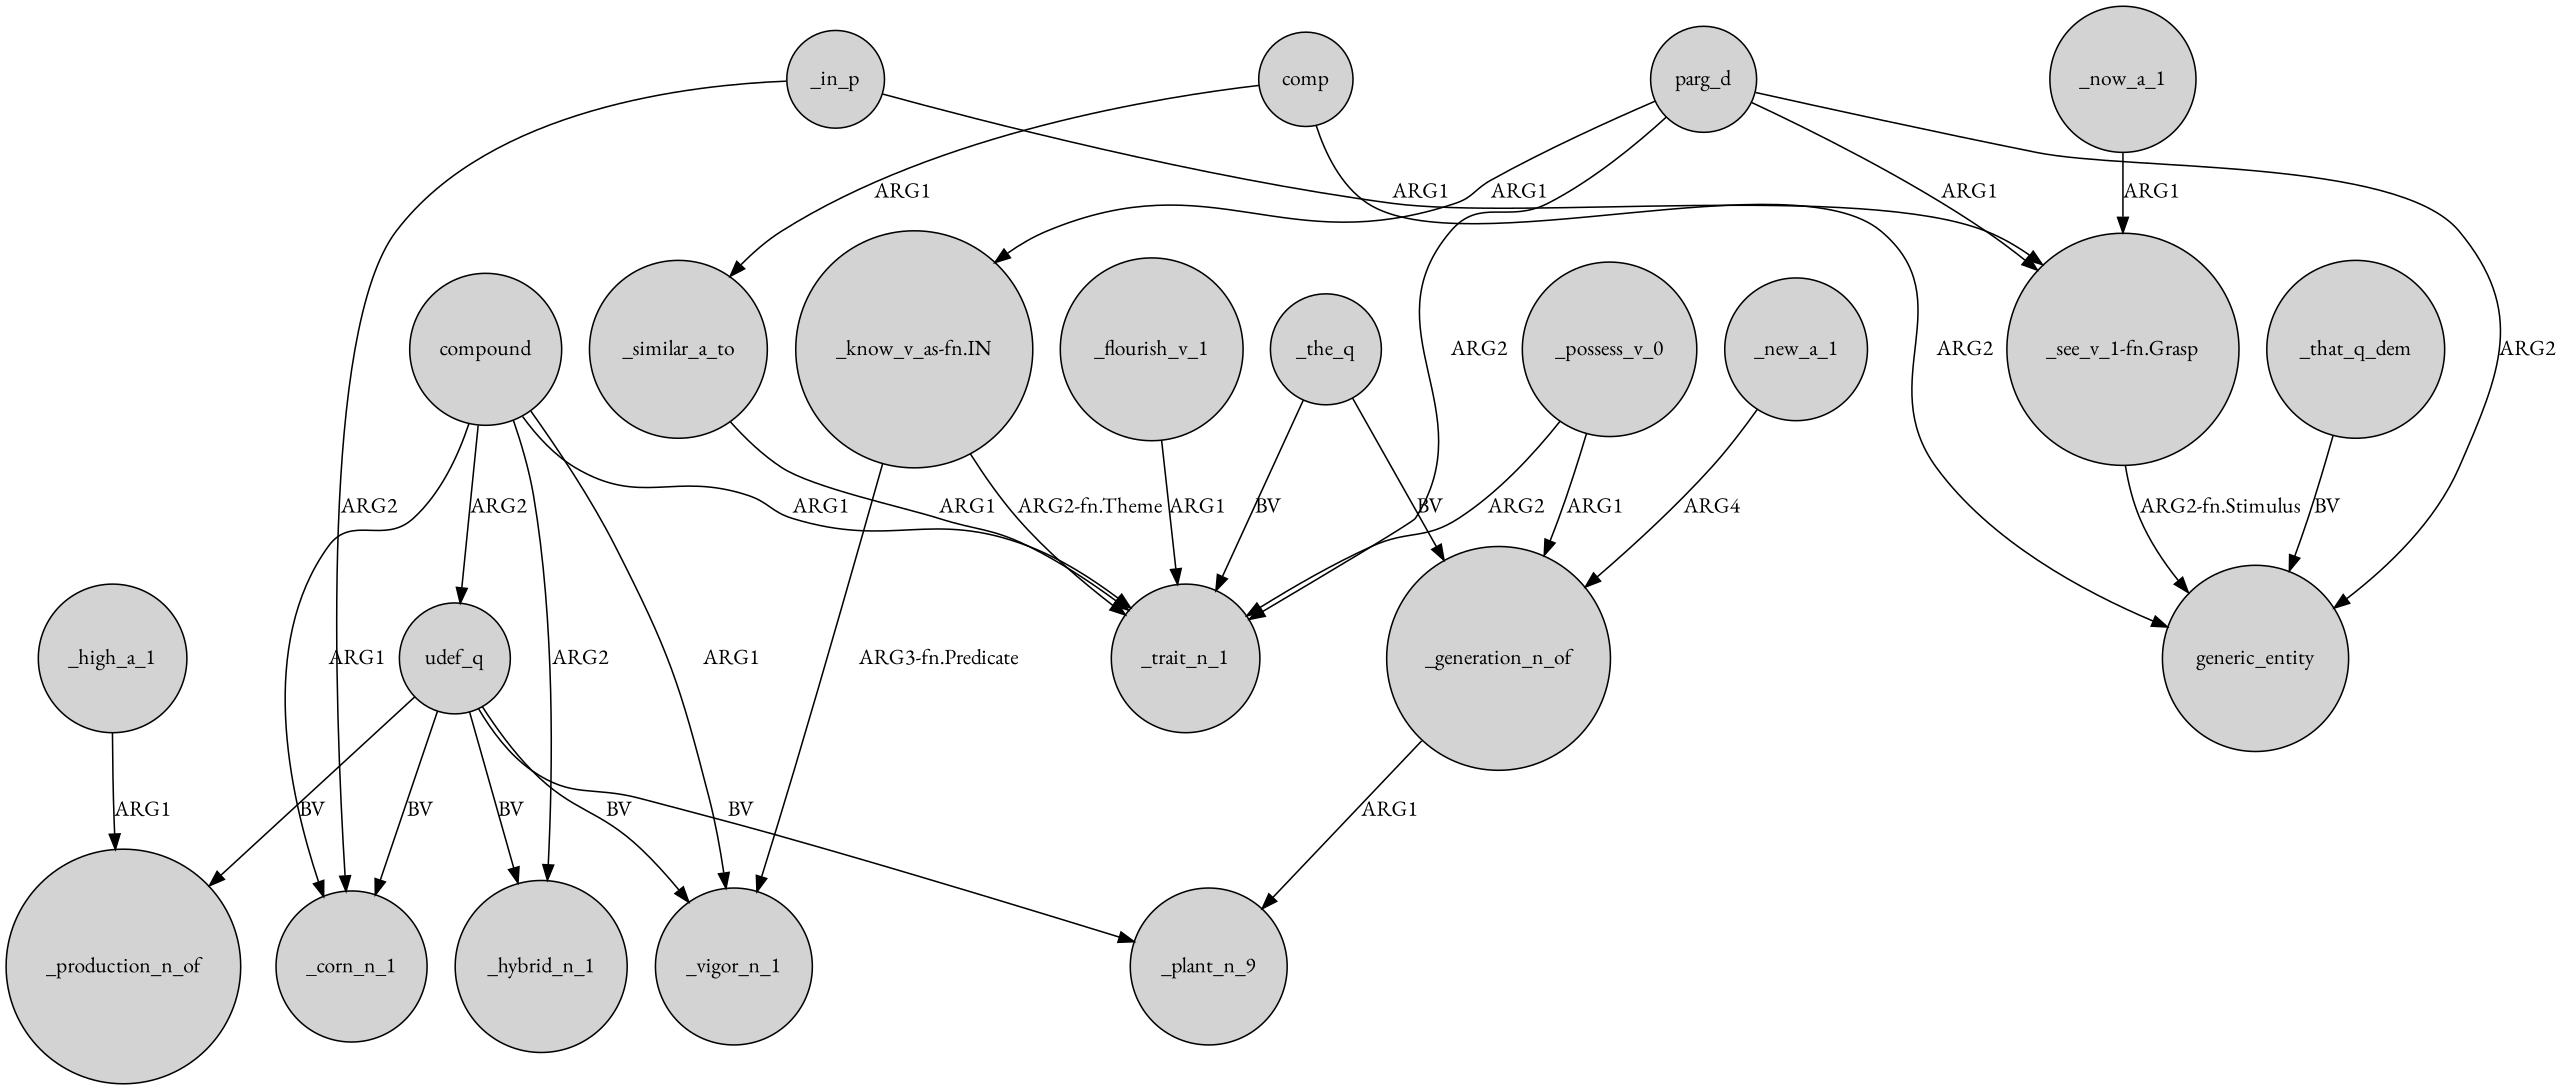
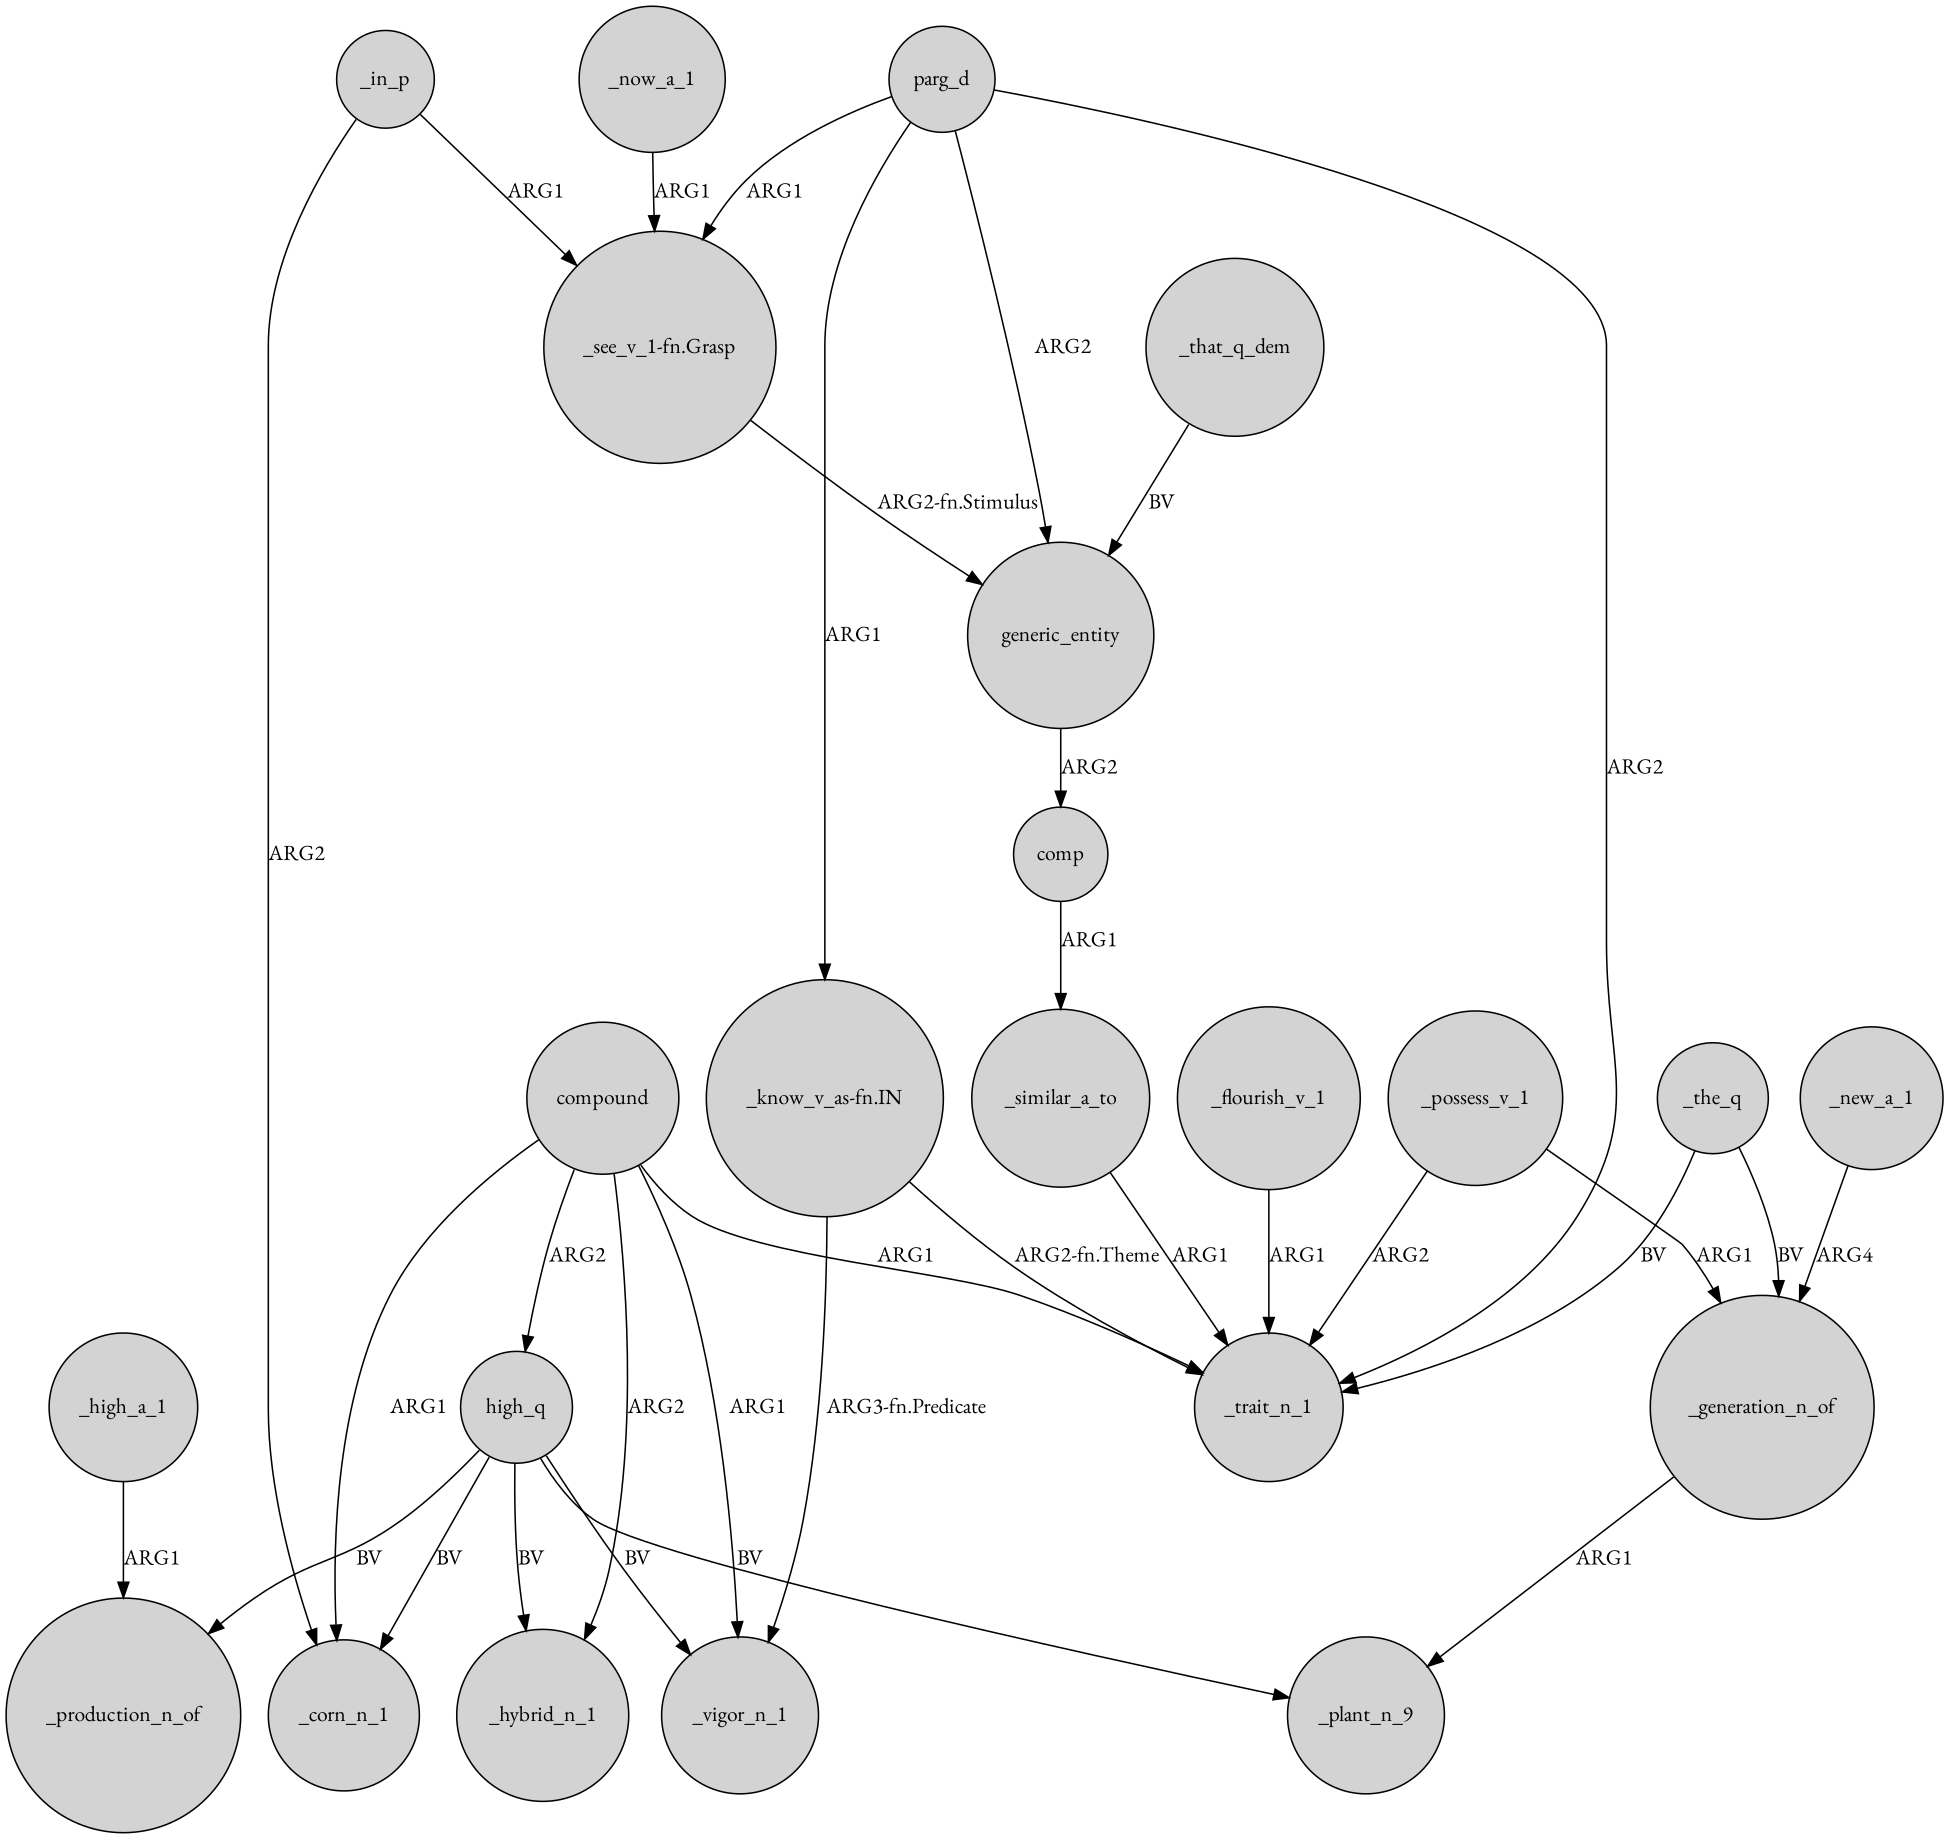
edge "comp" -> "generic_entity": reversed
node "_possess_v_0": label "_possess_v_0" -> "_possess_v_1"
node "udef_q": label "udef_q" -> "high_q"
